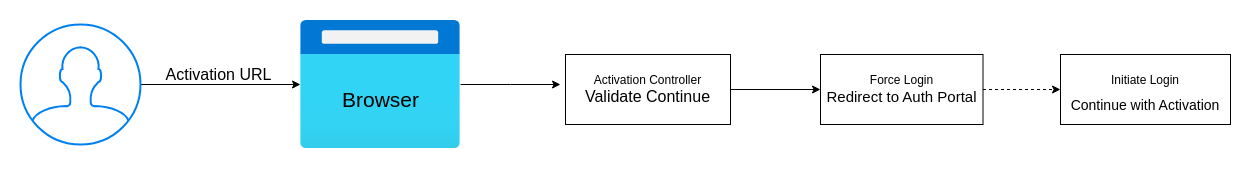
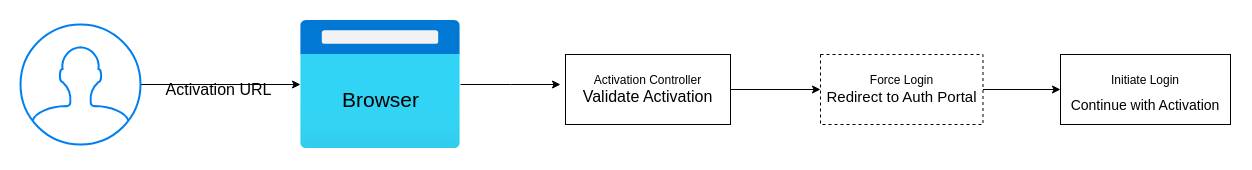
node "Activation URL": moved (218, 75) -> (218, 90)
node "Activation Controller Validate Continue": label "Activation Controller Validate Continue" -> "Activation Controller Validate Activation"
node "Force Login Redirect to Auth Portal": style solid -> dashed
edge "Force Login Redirect to Auth Portal" -> "Initiate Login Continue with Activation": style dashed -> solid
